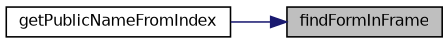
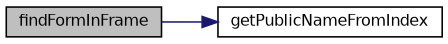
edge "getPublicNameFromIndex" -> "findFormInFrame": reversed
